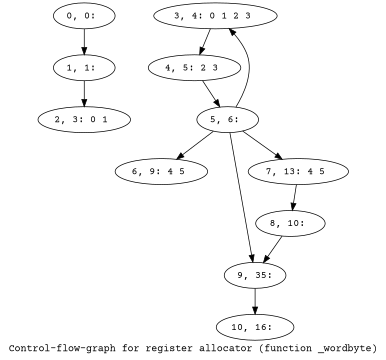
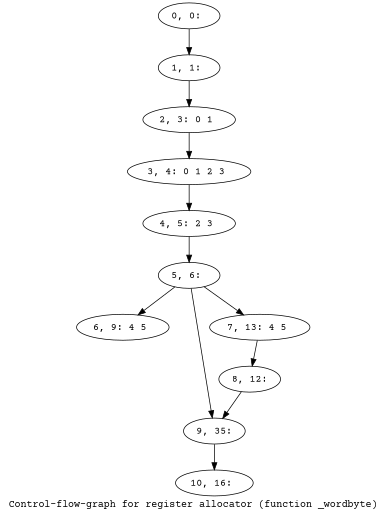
edge "5, 6:" -> "3, 4: 0 1 2 3": now "2, 3: 0 1" -> "3, 4: 0 1 2 3"
node "8, 10:": label "8, 10:" -> "8, 12:"
